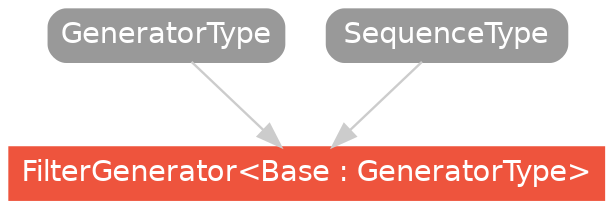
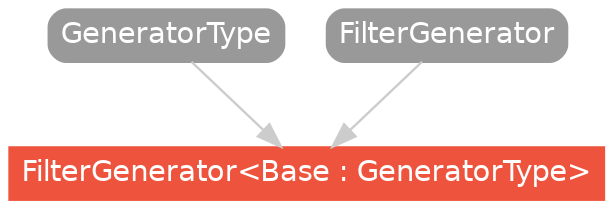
node "SequenceType": label "SequenceType" -> "FilterGenerator"
